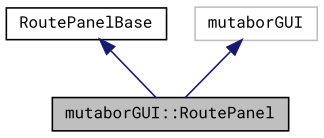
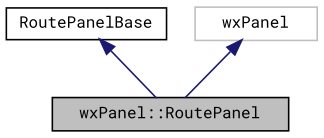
node "mutaborGUI": label "mutaborGUI" -> "wxPanel"
node "mutaborGUI::RoutePanel": label "mutaborGUI::RoutePanel" -> "wxPanel::RoutePanel"
